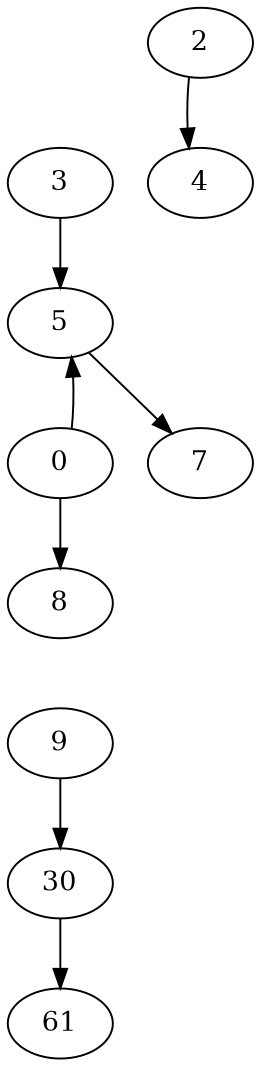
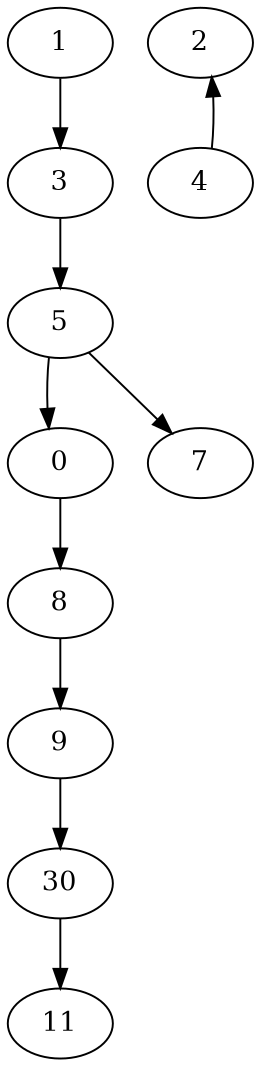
node "1": added
edge "2" -> "4": reversed
edge "0" -> "5": reversed
edge "8" -> "9": added
node "61": label "61" -> "11"
